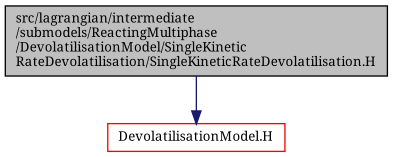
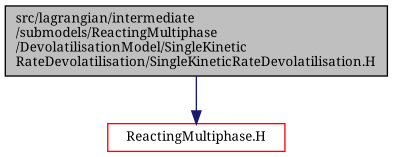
node "DevolatilisationModel.H": label "DevolatilisationModel.H" -> "ReactingMultiphase.H"
